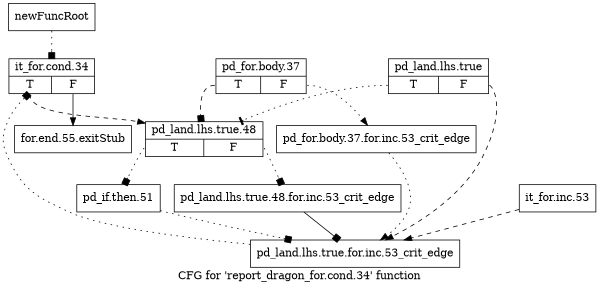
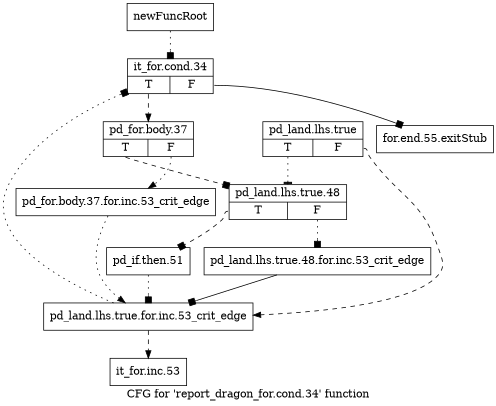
edge "it_for.cond.34" -> "for.end.55.exitStub": arrowhead normal -> box
edge "it_for.cond.34" -> "pd_land.lhs.true.48": now "it_for.cond.34" -> "pd_for.body.37"
edge "pd_land.lhs.true.48" -> "pd_if.then.51": style dotted -> dashed
edge "it_for.inc.53" -> "pd_land.lhs.true.for.inc.53_crit_edge": reversed
